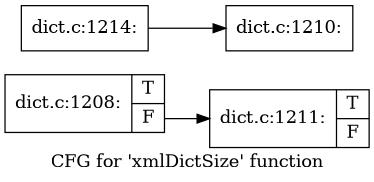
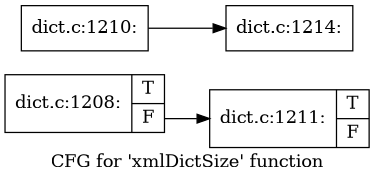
edge "dict.c:1214:" -> "dict.c:1210:": reversed
